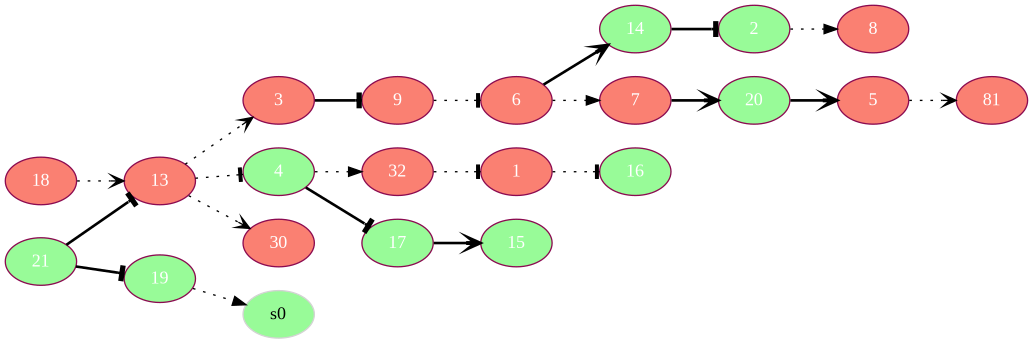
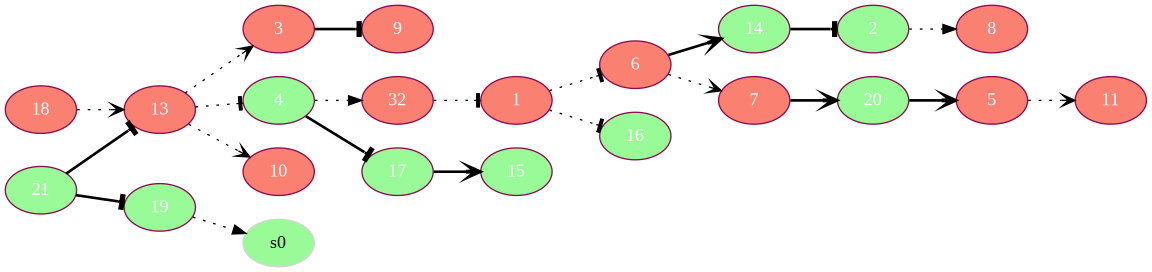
edge "9" -> "6": now "1" -> "6"
edge "6" -> "7": arrowhead normal -> vee
node "81": label "81" -> "11"
node "30": label "30" -> "10"
